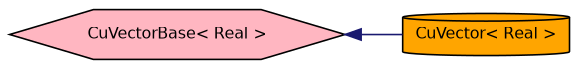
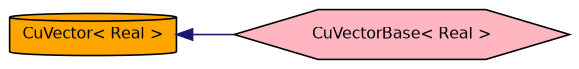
edge "CuVector< Real >" -> "CuVectorBase< Real >": reversed
